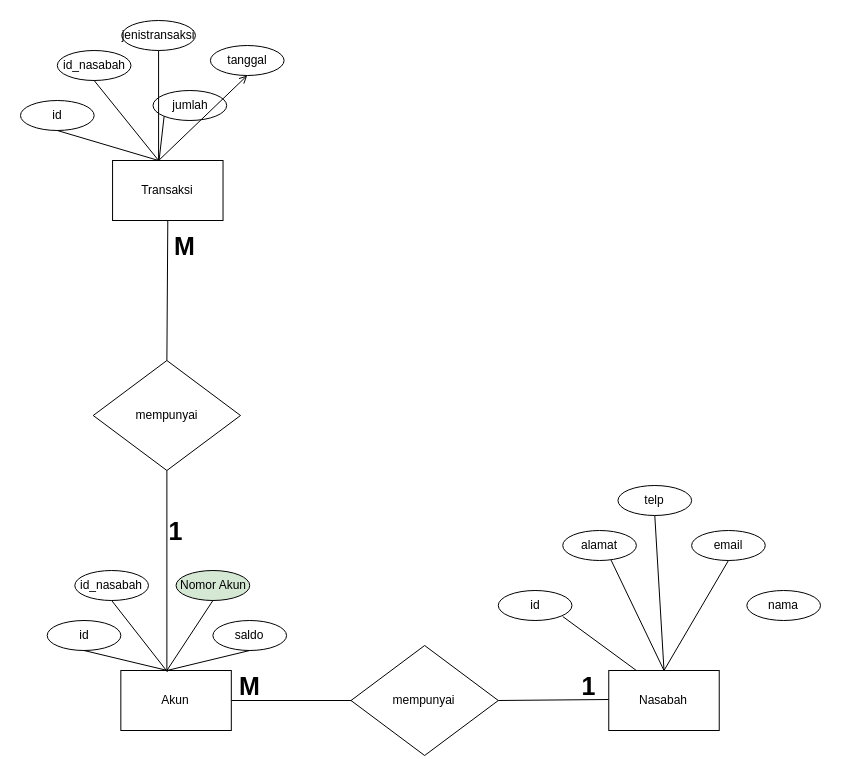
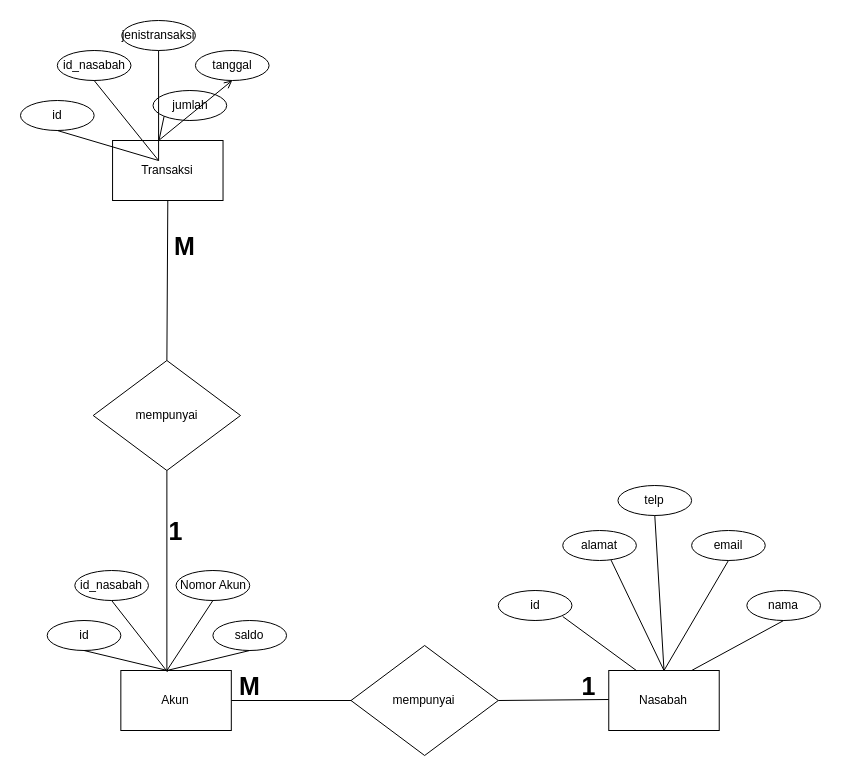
node "tanggal": moved (247, 61) -> (232, 66)
node "Transaksi": moved (168, 191) -> (168, 171)
node "Nomor Akun": fillcolor #d5e8d4 -> #ffffff
edge "nama" -- "Nasabah": added
